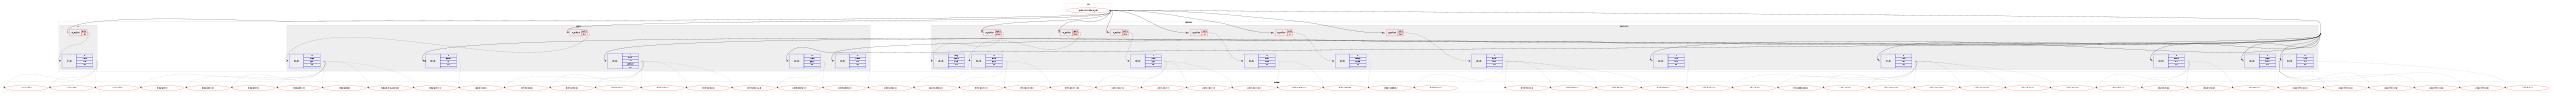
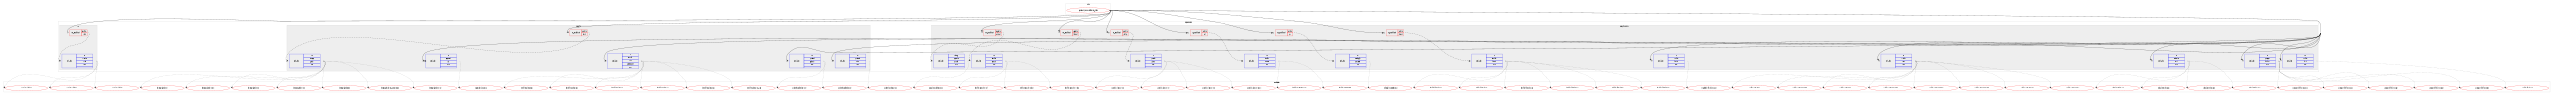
node "dev-libs/libressl-2.9.1": added
node "x11-libs/libXtst-1.2.3-r1": label "x11-libs/libXtst-1.2.3-r1" -> "x11-gettext/libXtst-1.2.3-r1"
node "x11-libs/qrencode-3.0.3-r300": label "x11-libs/qrencode-3.0.3-r300" -> "x11-libs/wxGTK-3.0.3-r300"
